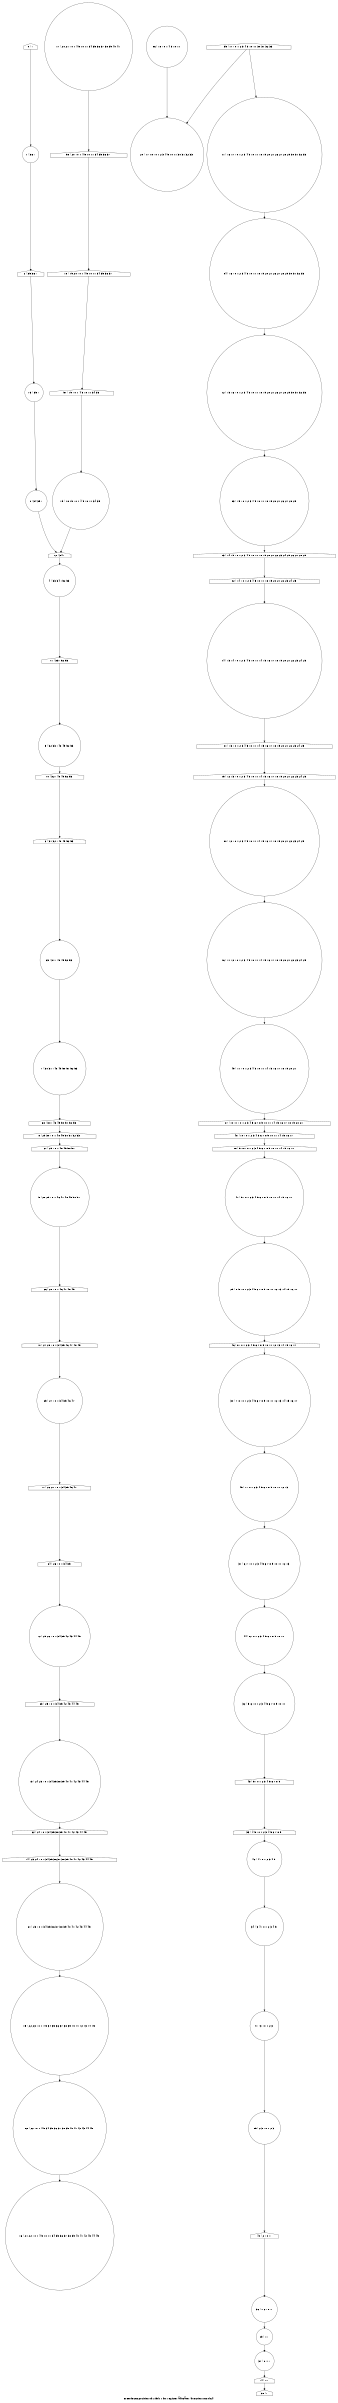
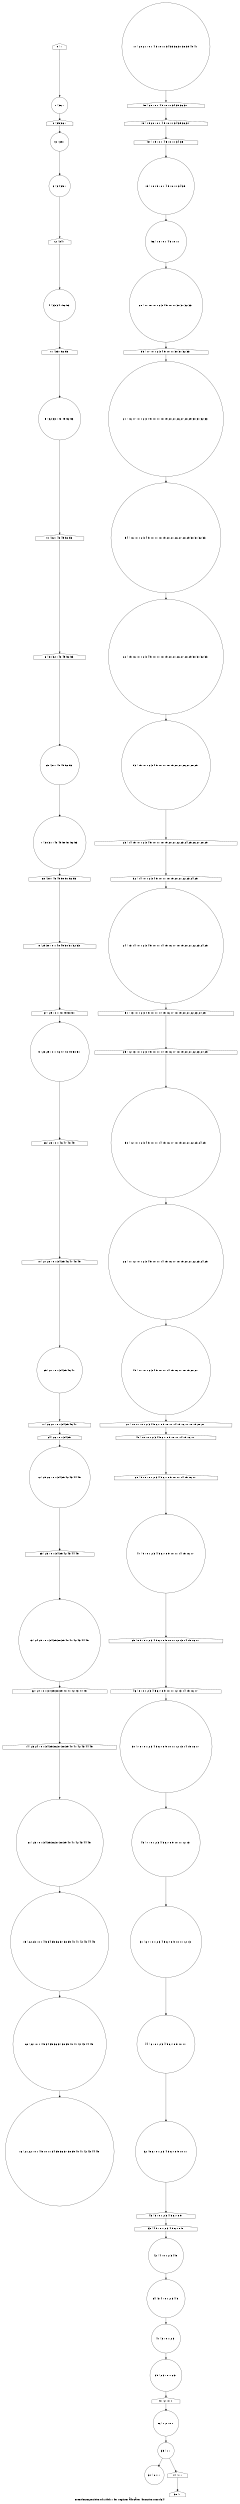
edge "55 | 17 : 0 1 2 3 4 5 10 11 30 31 32 33" -> "20 | 17 18 : 0 1 2 3 4 5 10 11 30 31 32 33": reversed
edge "19 | 18 19 : 0 1 4 5 10 11 34 35" -> "72 | 34 :": now "19 | 18 19 : 0 1 4 5 10 11 34 35" -> "56 | 18 : 0 1 4 5 10 11"
node "29 | 8 9 : 0 1 2 3 4 5 6 7 8 9 10 11 12 13 14 15 16 17": shape circle -> house
edge "37 | 0 1 :" -> "74 | 1 :": now "39 | 1 :" -> "74 | 1 :"
